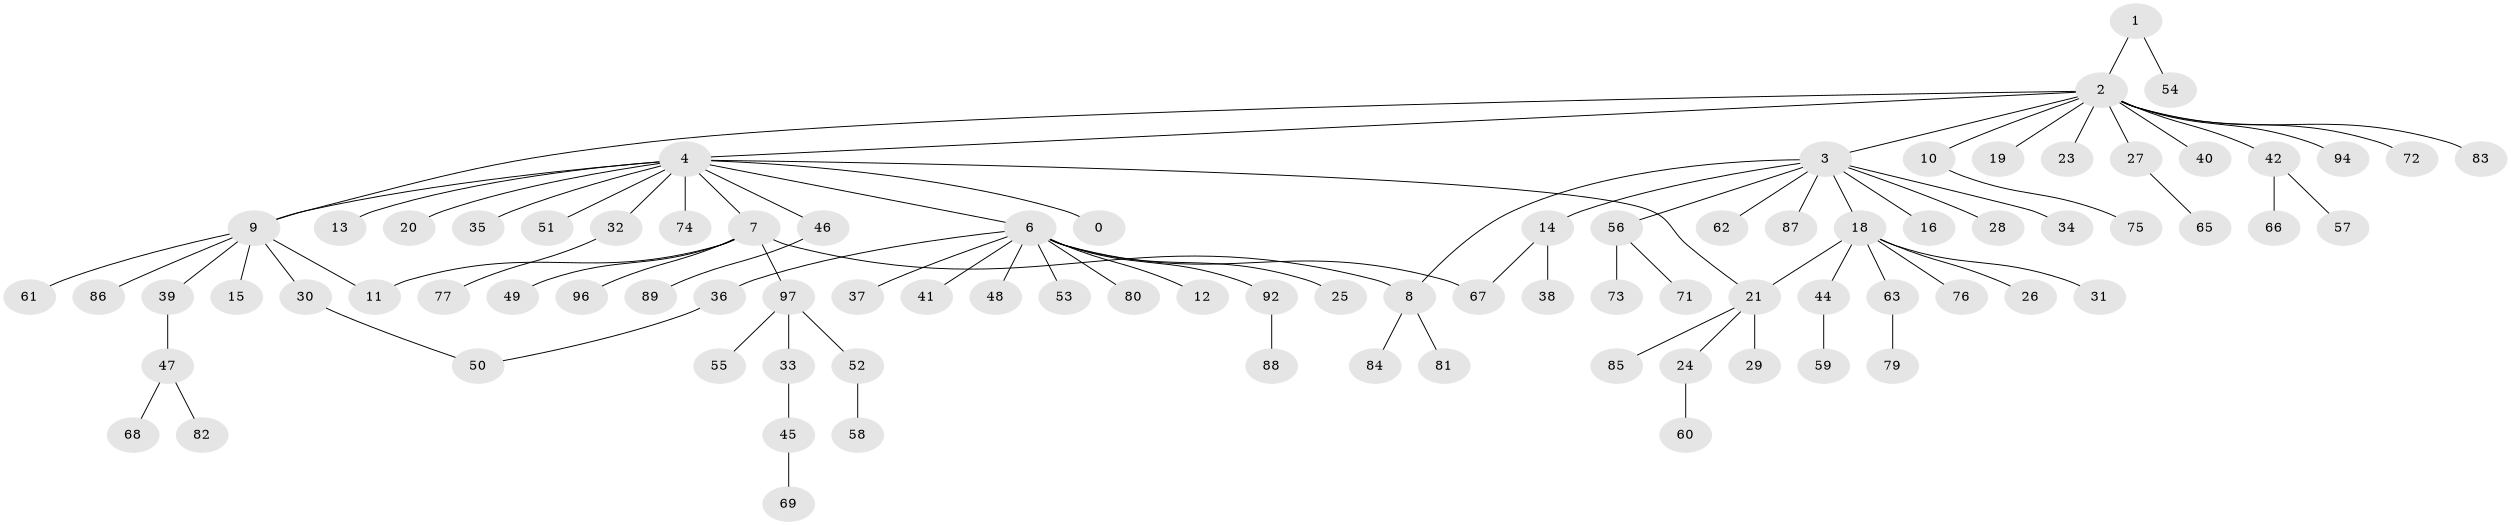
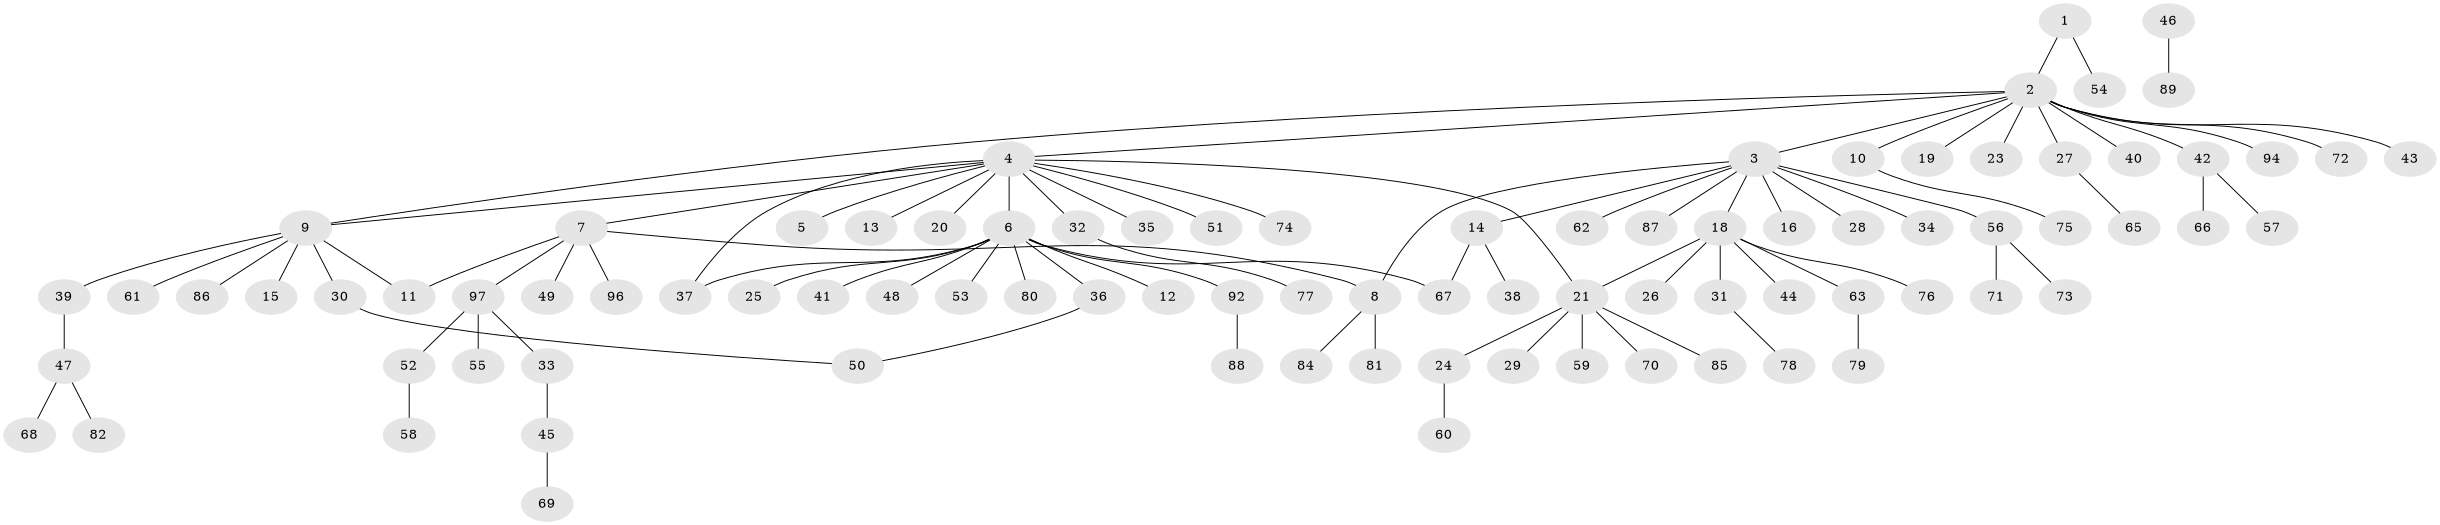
node "83": label "83" -> "43"
edge "4" -- "46": now "4" -- "37"
node "0": label "0" -> "5"
edge "44" -- "59": now "21" -- "59"
node "70": added
node "78": added
